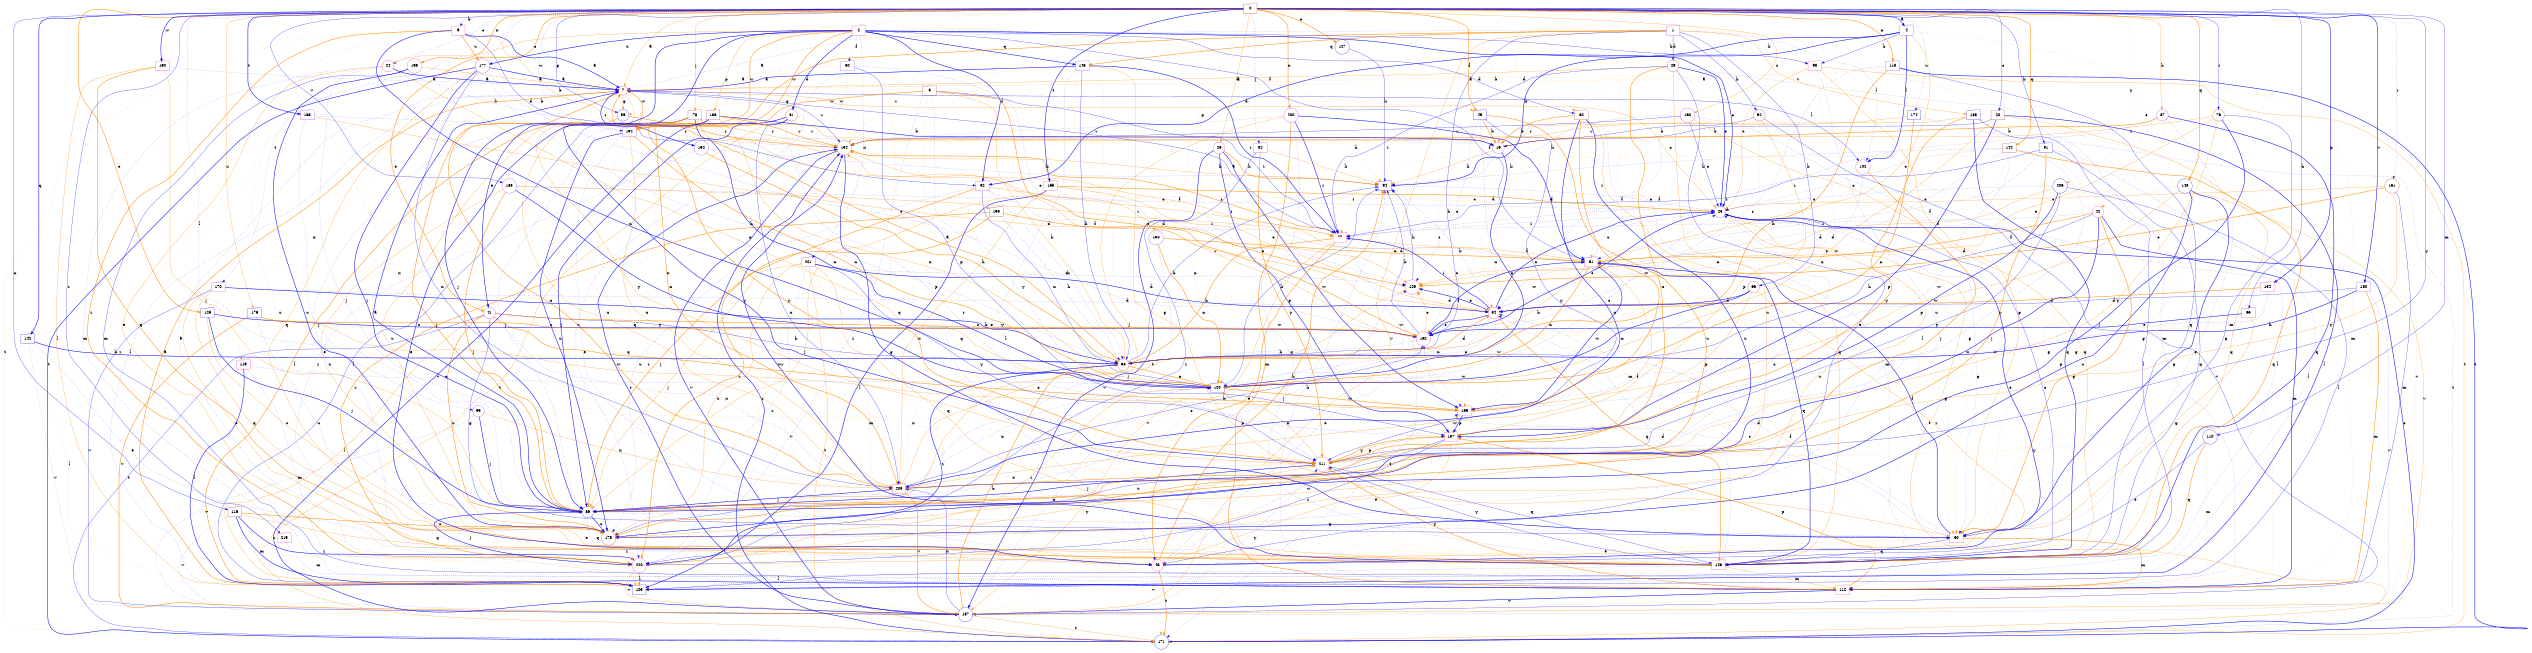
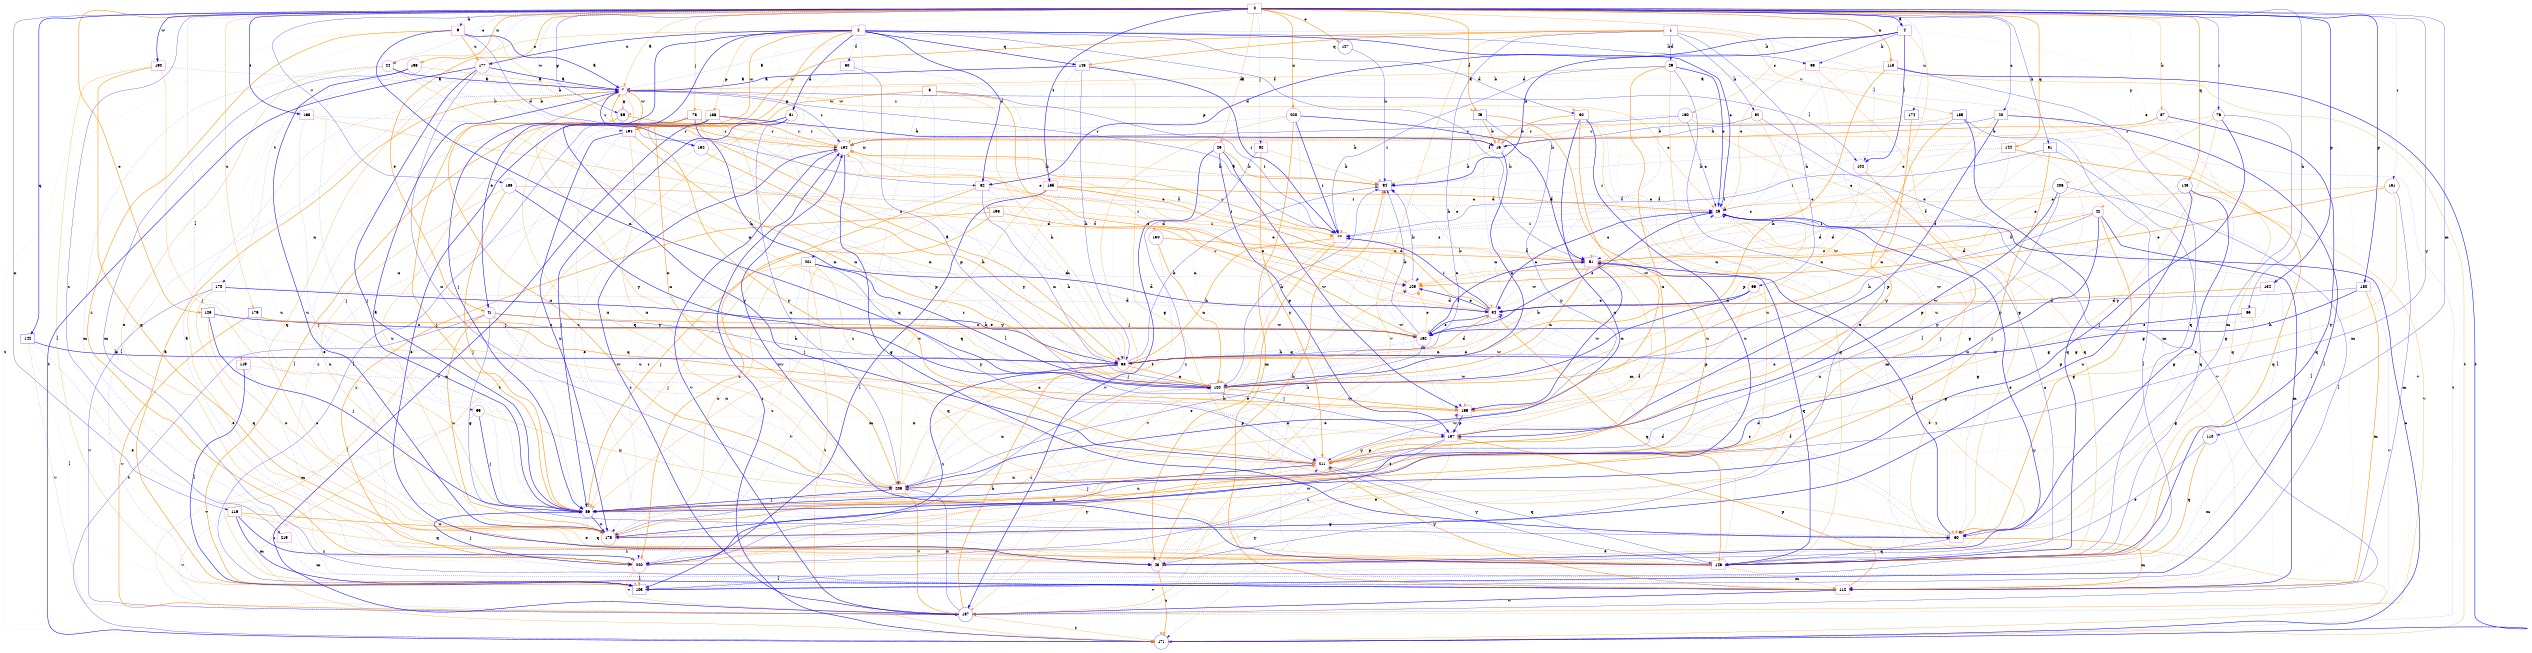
edge "0" -> "180": label "v" -> "p"
edge "165" -> "34": style dotted -> bold
